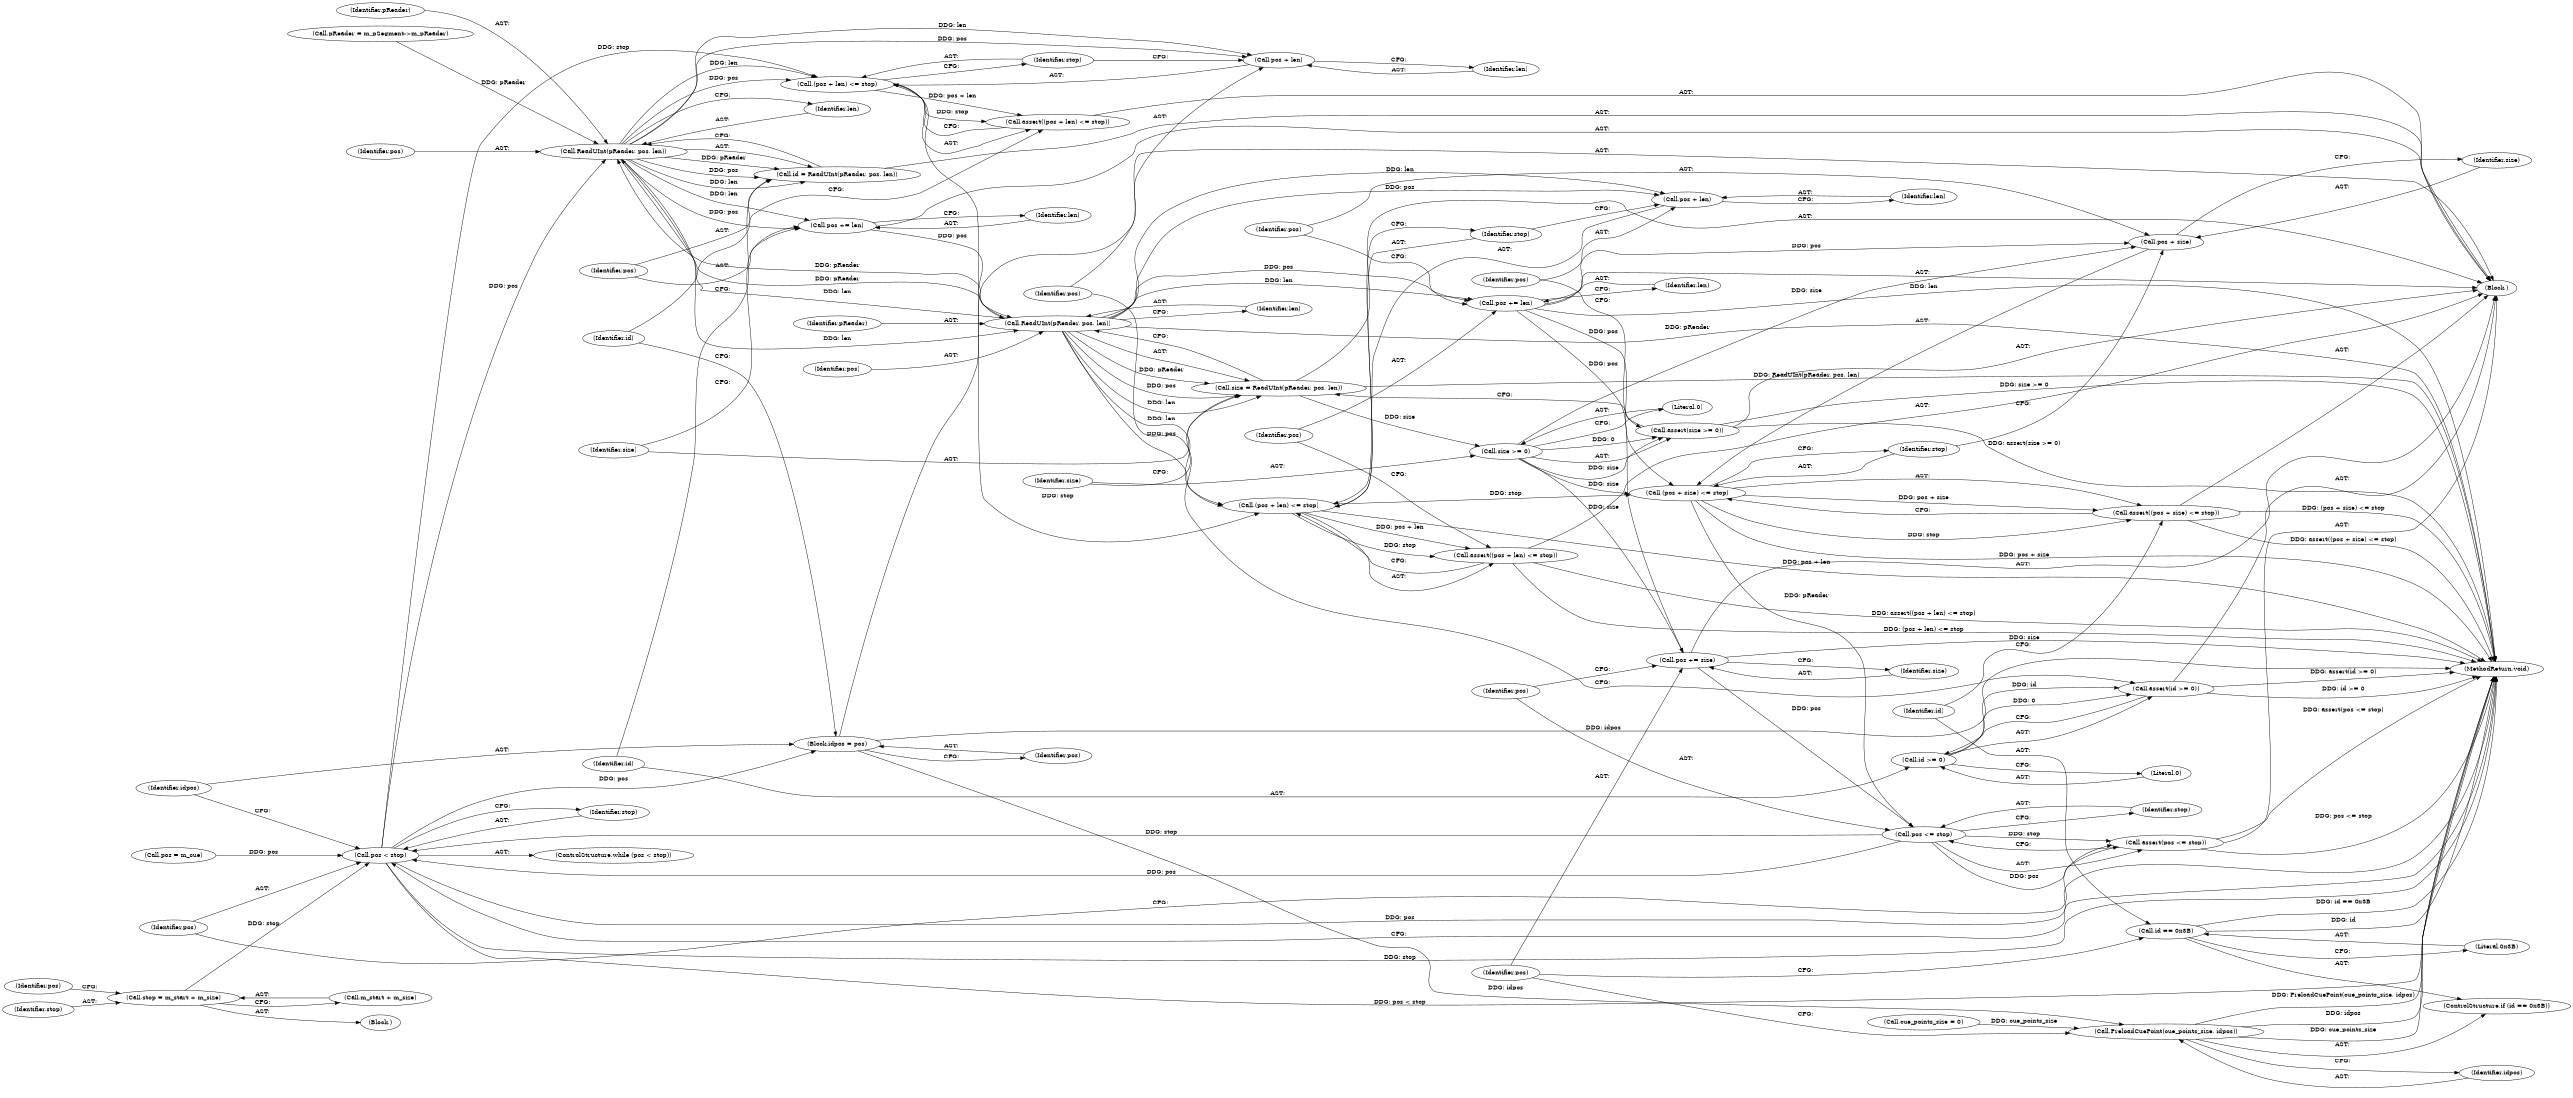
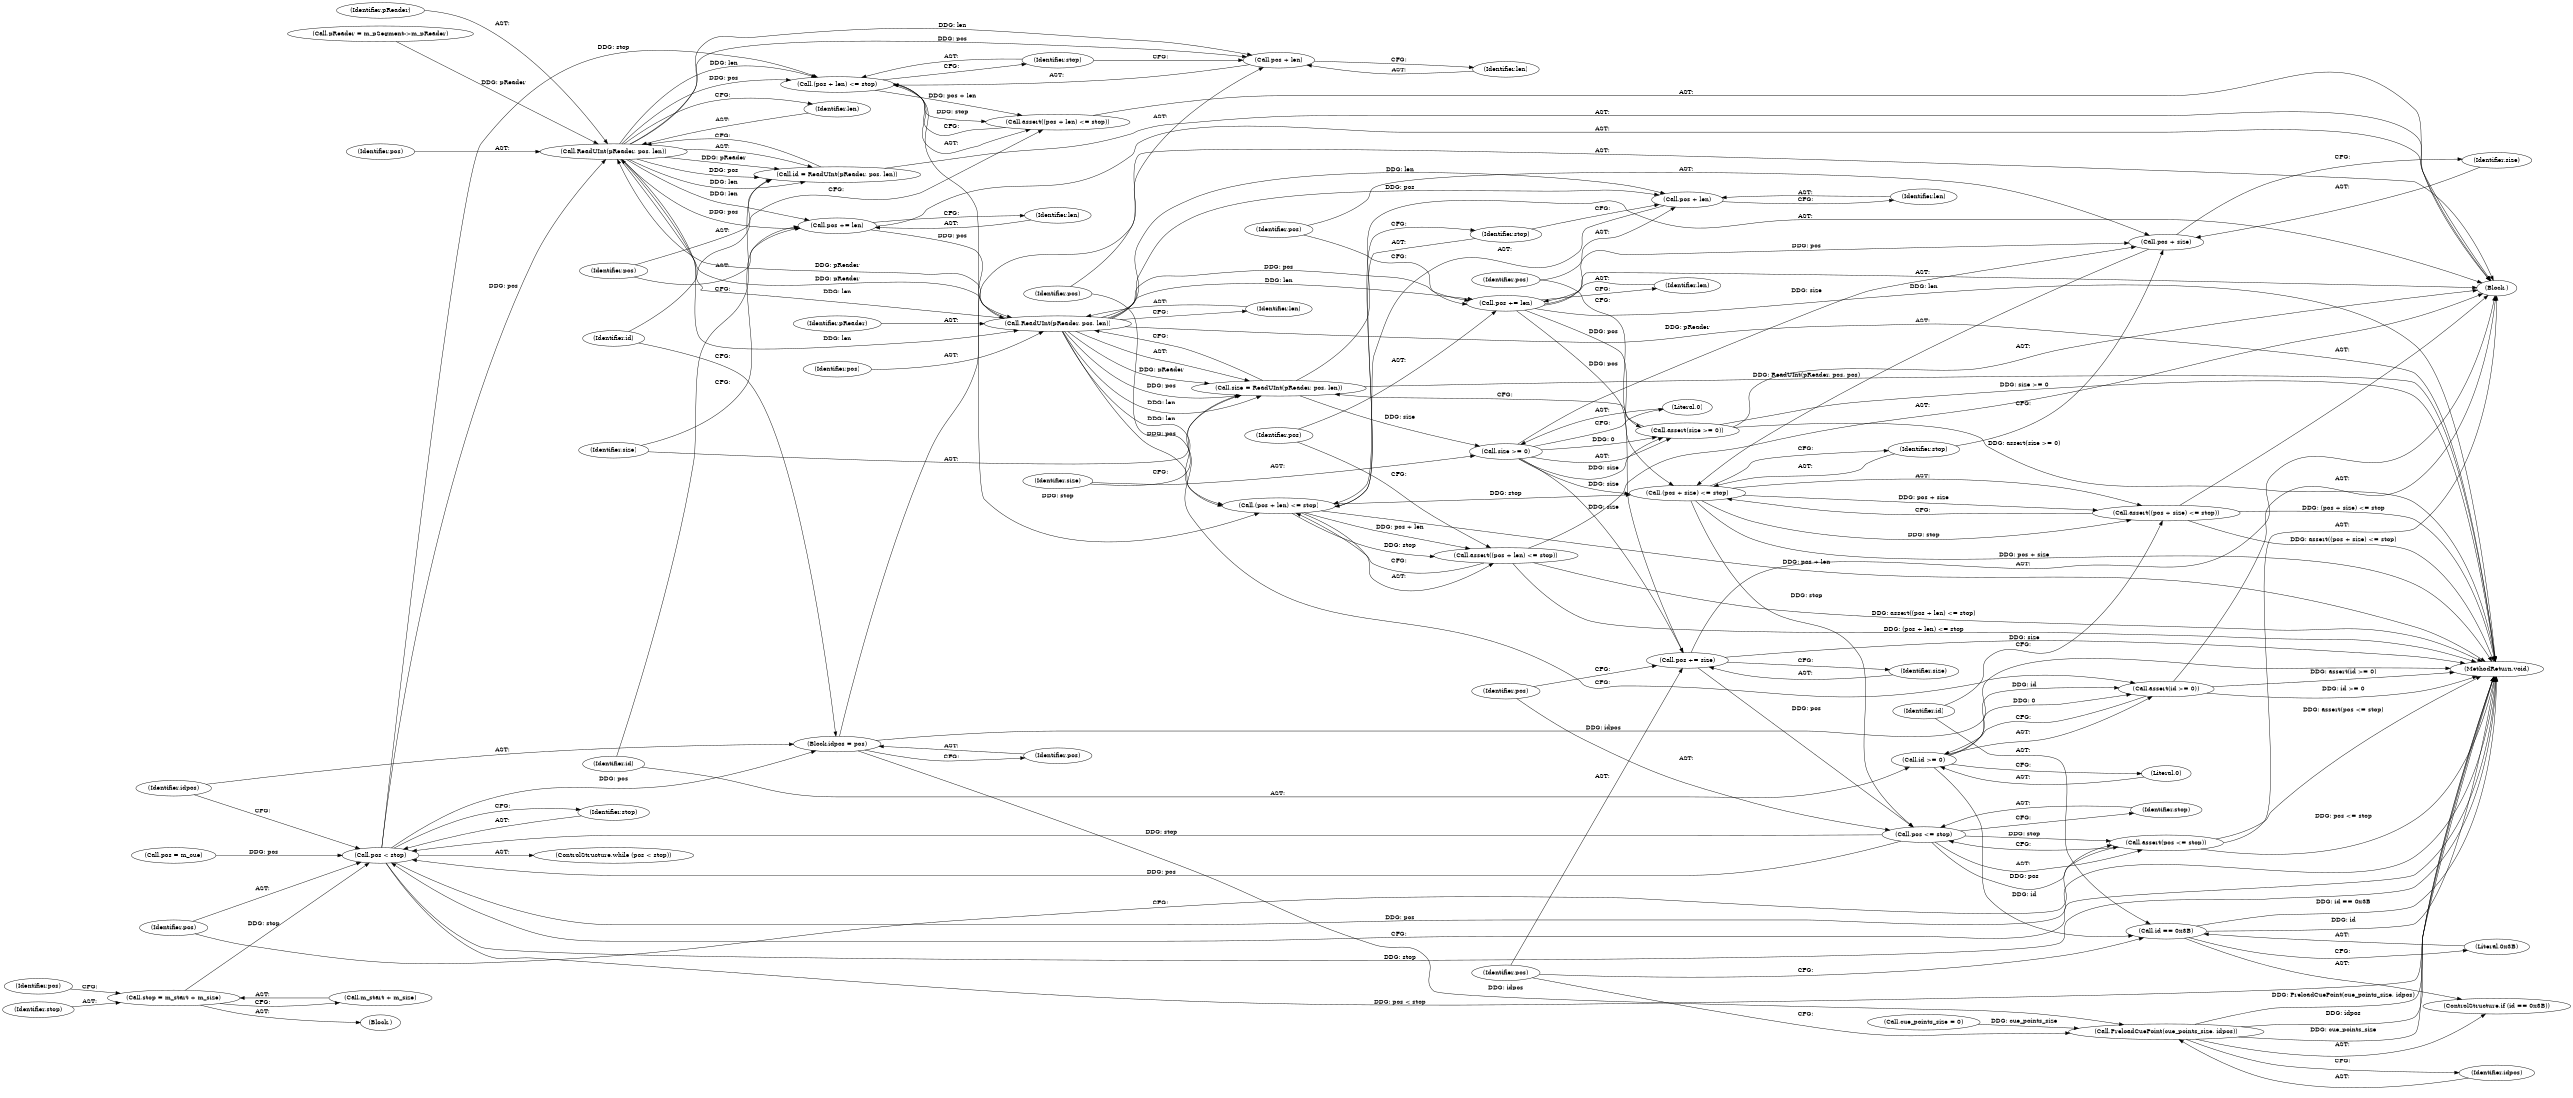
edge "(Call,size = ReadUInt(pReader, pos, len))" -> "(MethodReturn,void)": label "DDG: ReadUInt(pReader, pos, len)" -> "DDG: ReadUInt(pReader, pos, pos)"
edge "(Call,(pos + size) <= stop)" -> "(Call,pos <= stop)": label "DDG: pReader" -> "DDG: stop"
edge "(Call,id >= 0)" -> "(Call,id == 0x3B)": added, label "DDG: id"
